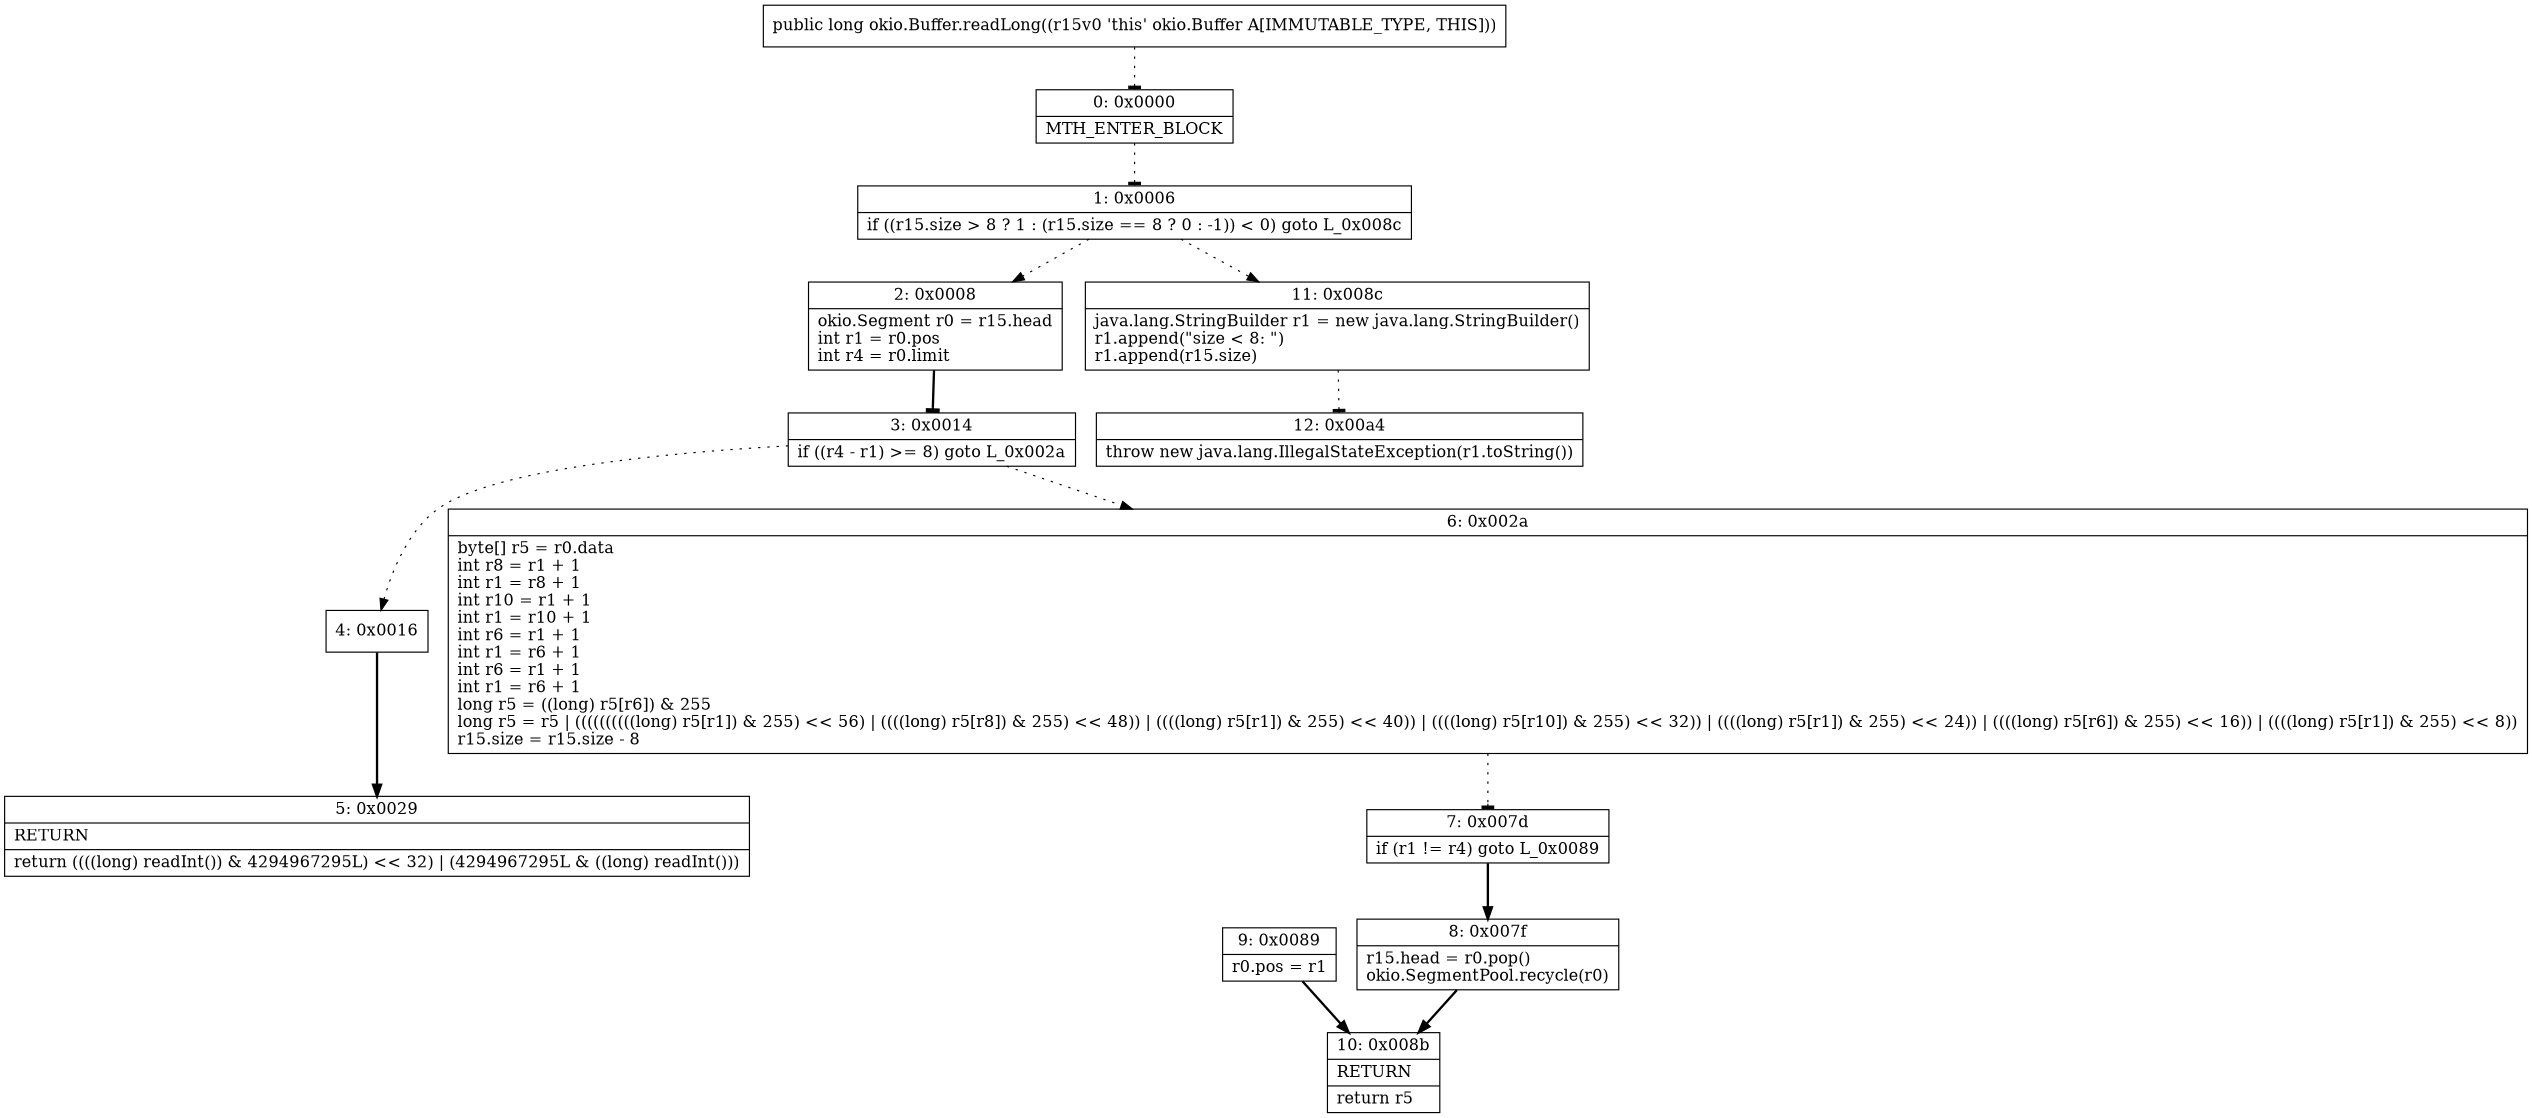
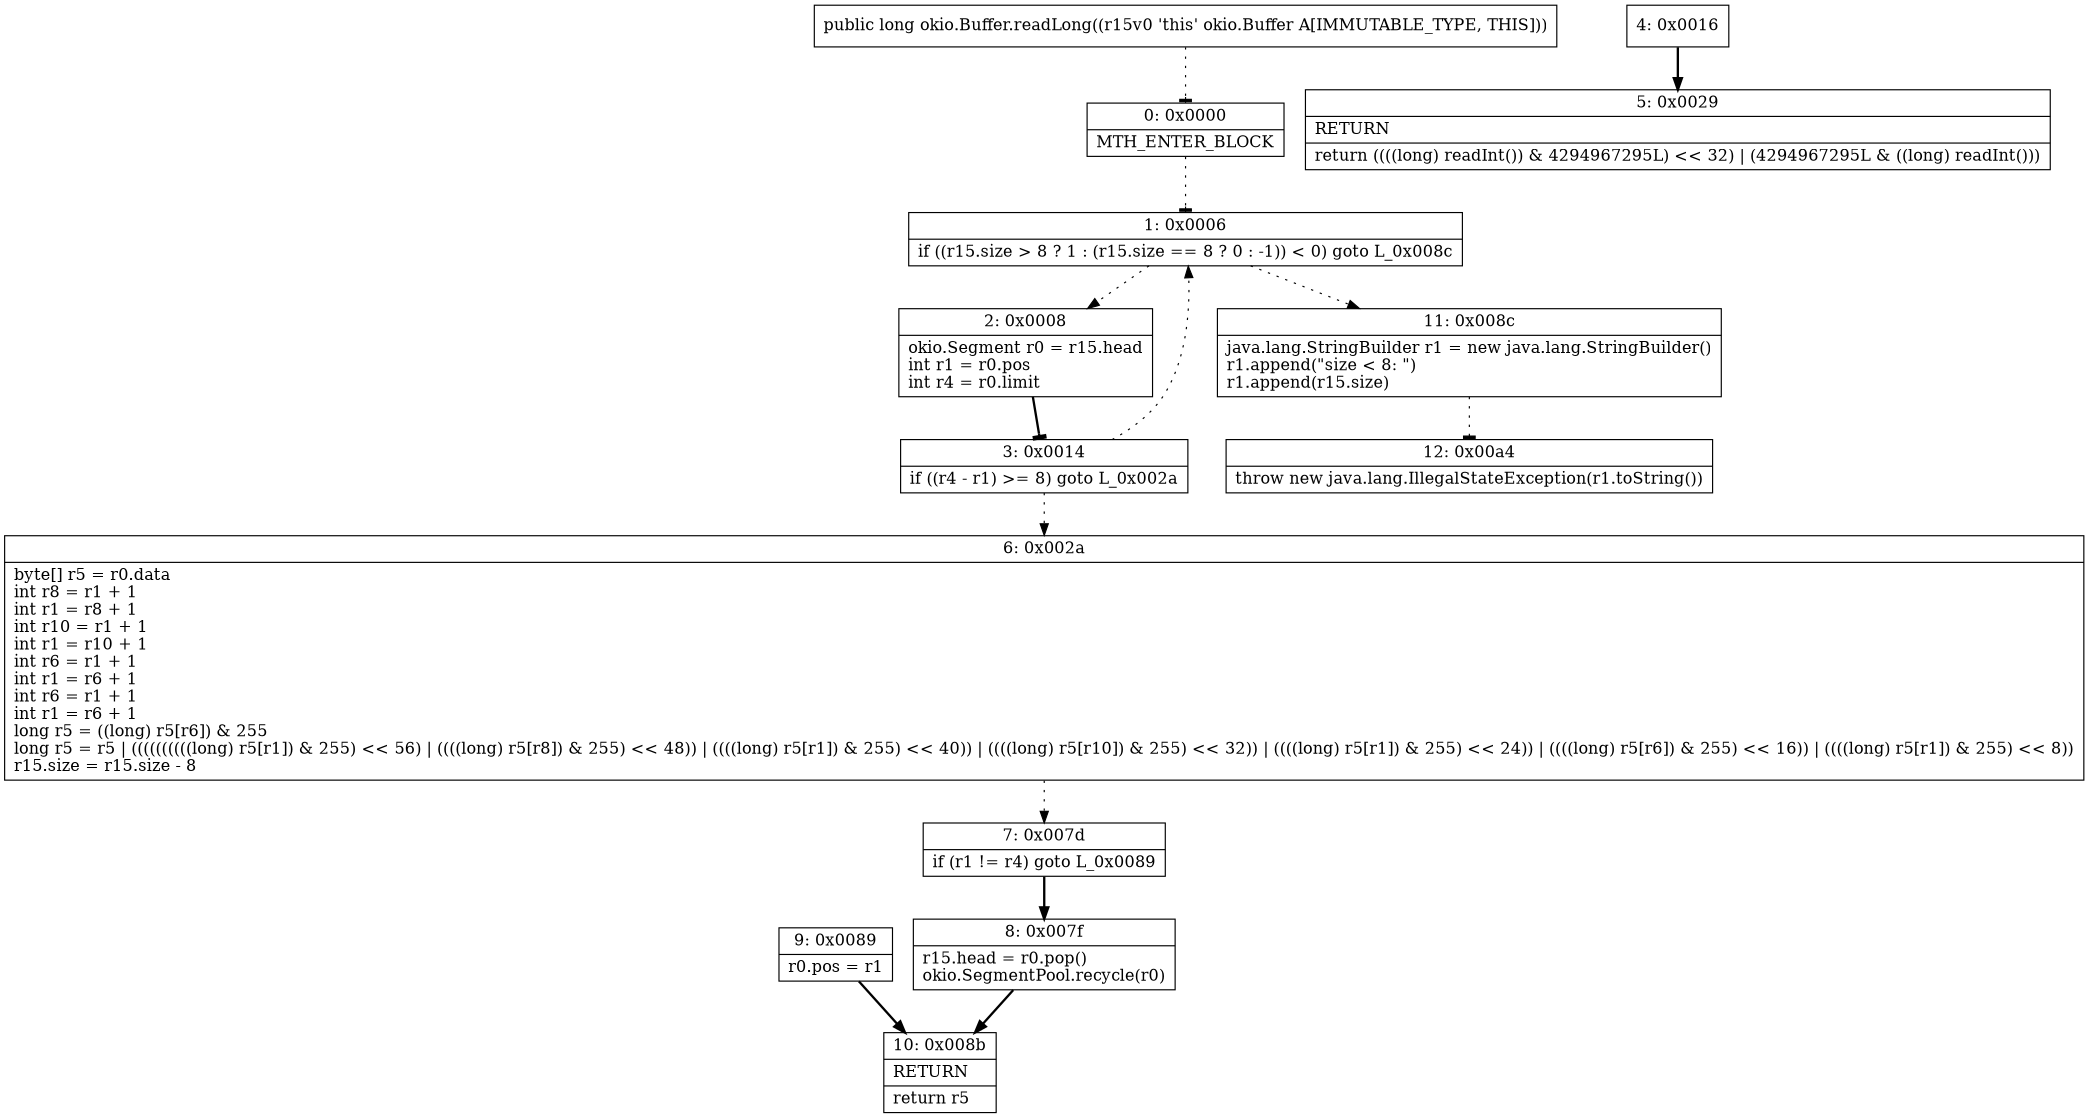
edge "3: 0x0014" -> "4: 0x0016": now "3: 0x0014" -> "1: 0x0006"
edge "6: 0x002a" -> "7: 0x007d": arrowhead tee -> normal
